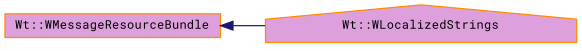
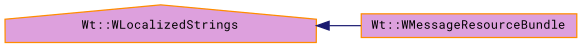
edge "Wt::WLocalizedStrings" -> "Wt::WMessageResourceBundle": reversed
